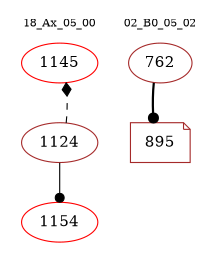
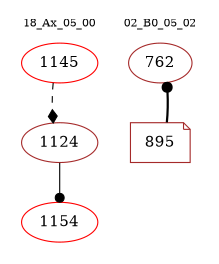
edge "762" -> "895": reversed
edge "1124" -> "1145": reversed
